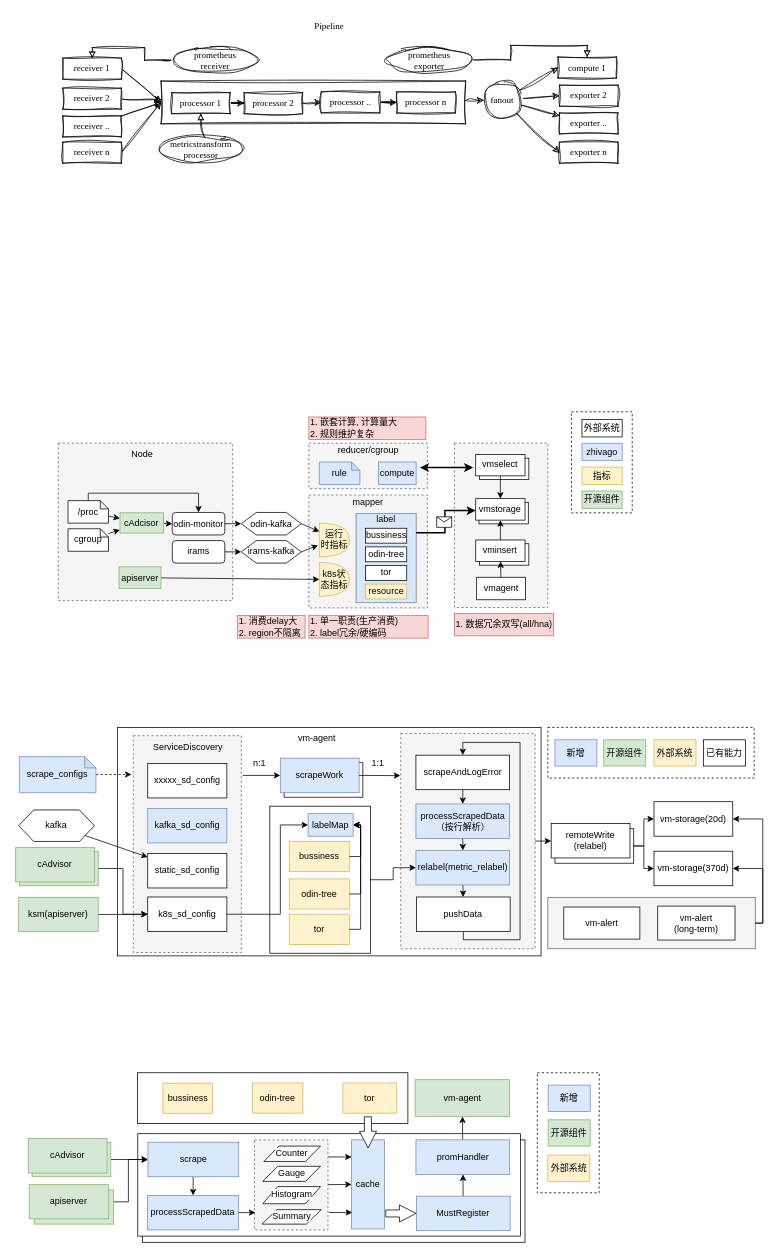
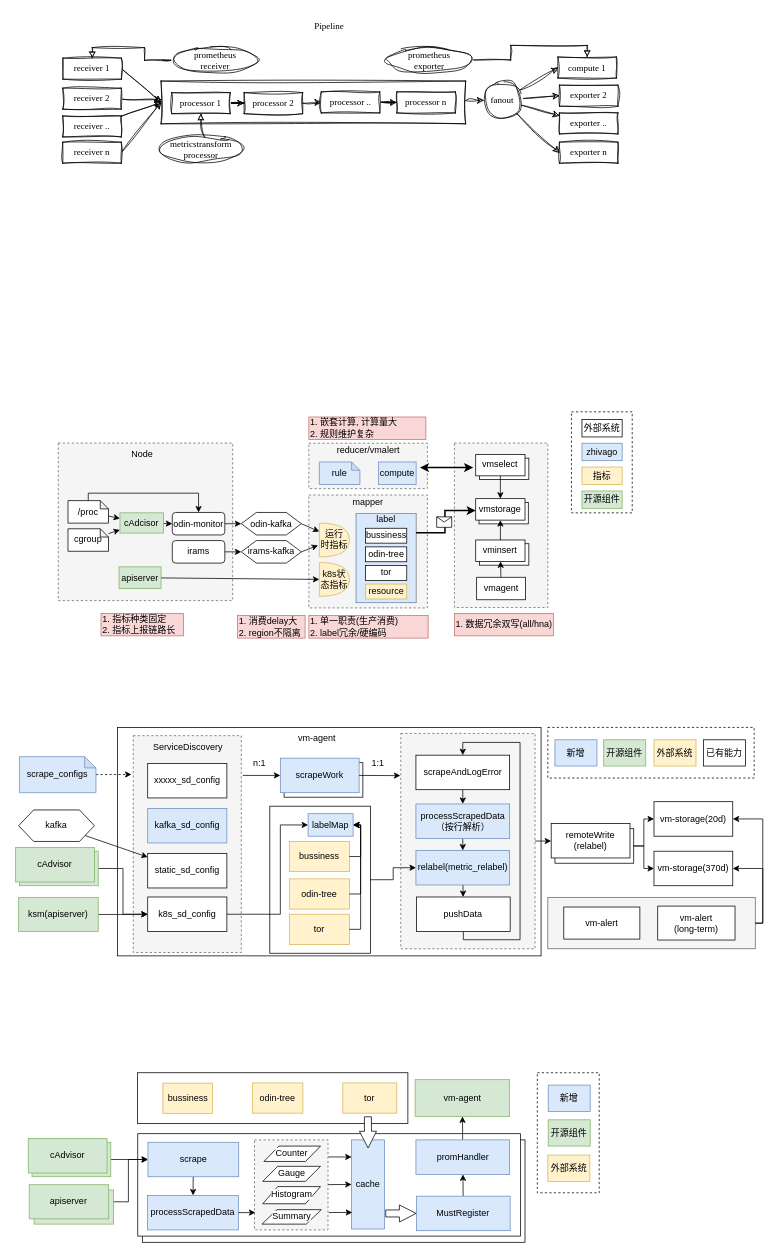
node "reducer/cgroup": label "reducer/cgroup" -> "reducer/vmalert"
node "1. 指标种类固定 2. 指标上报链路长": added
